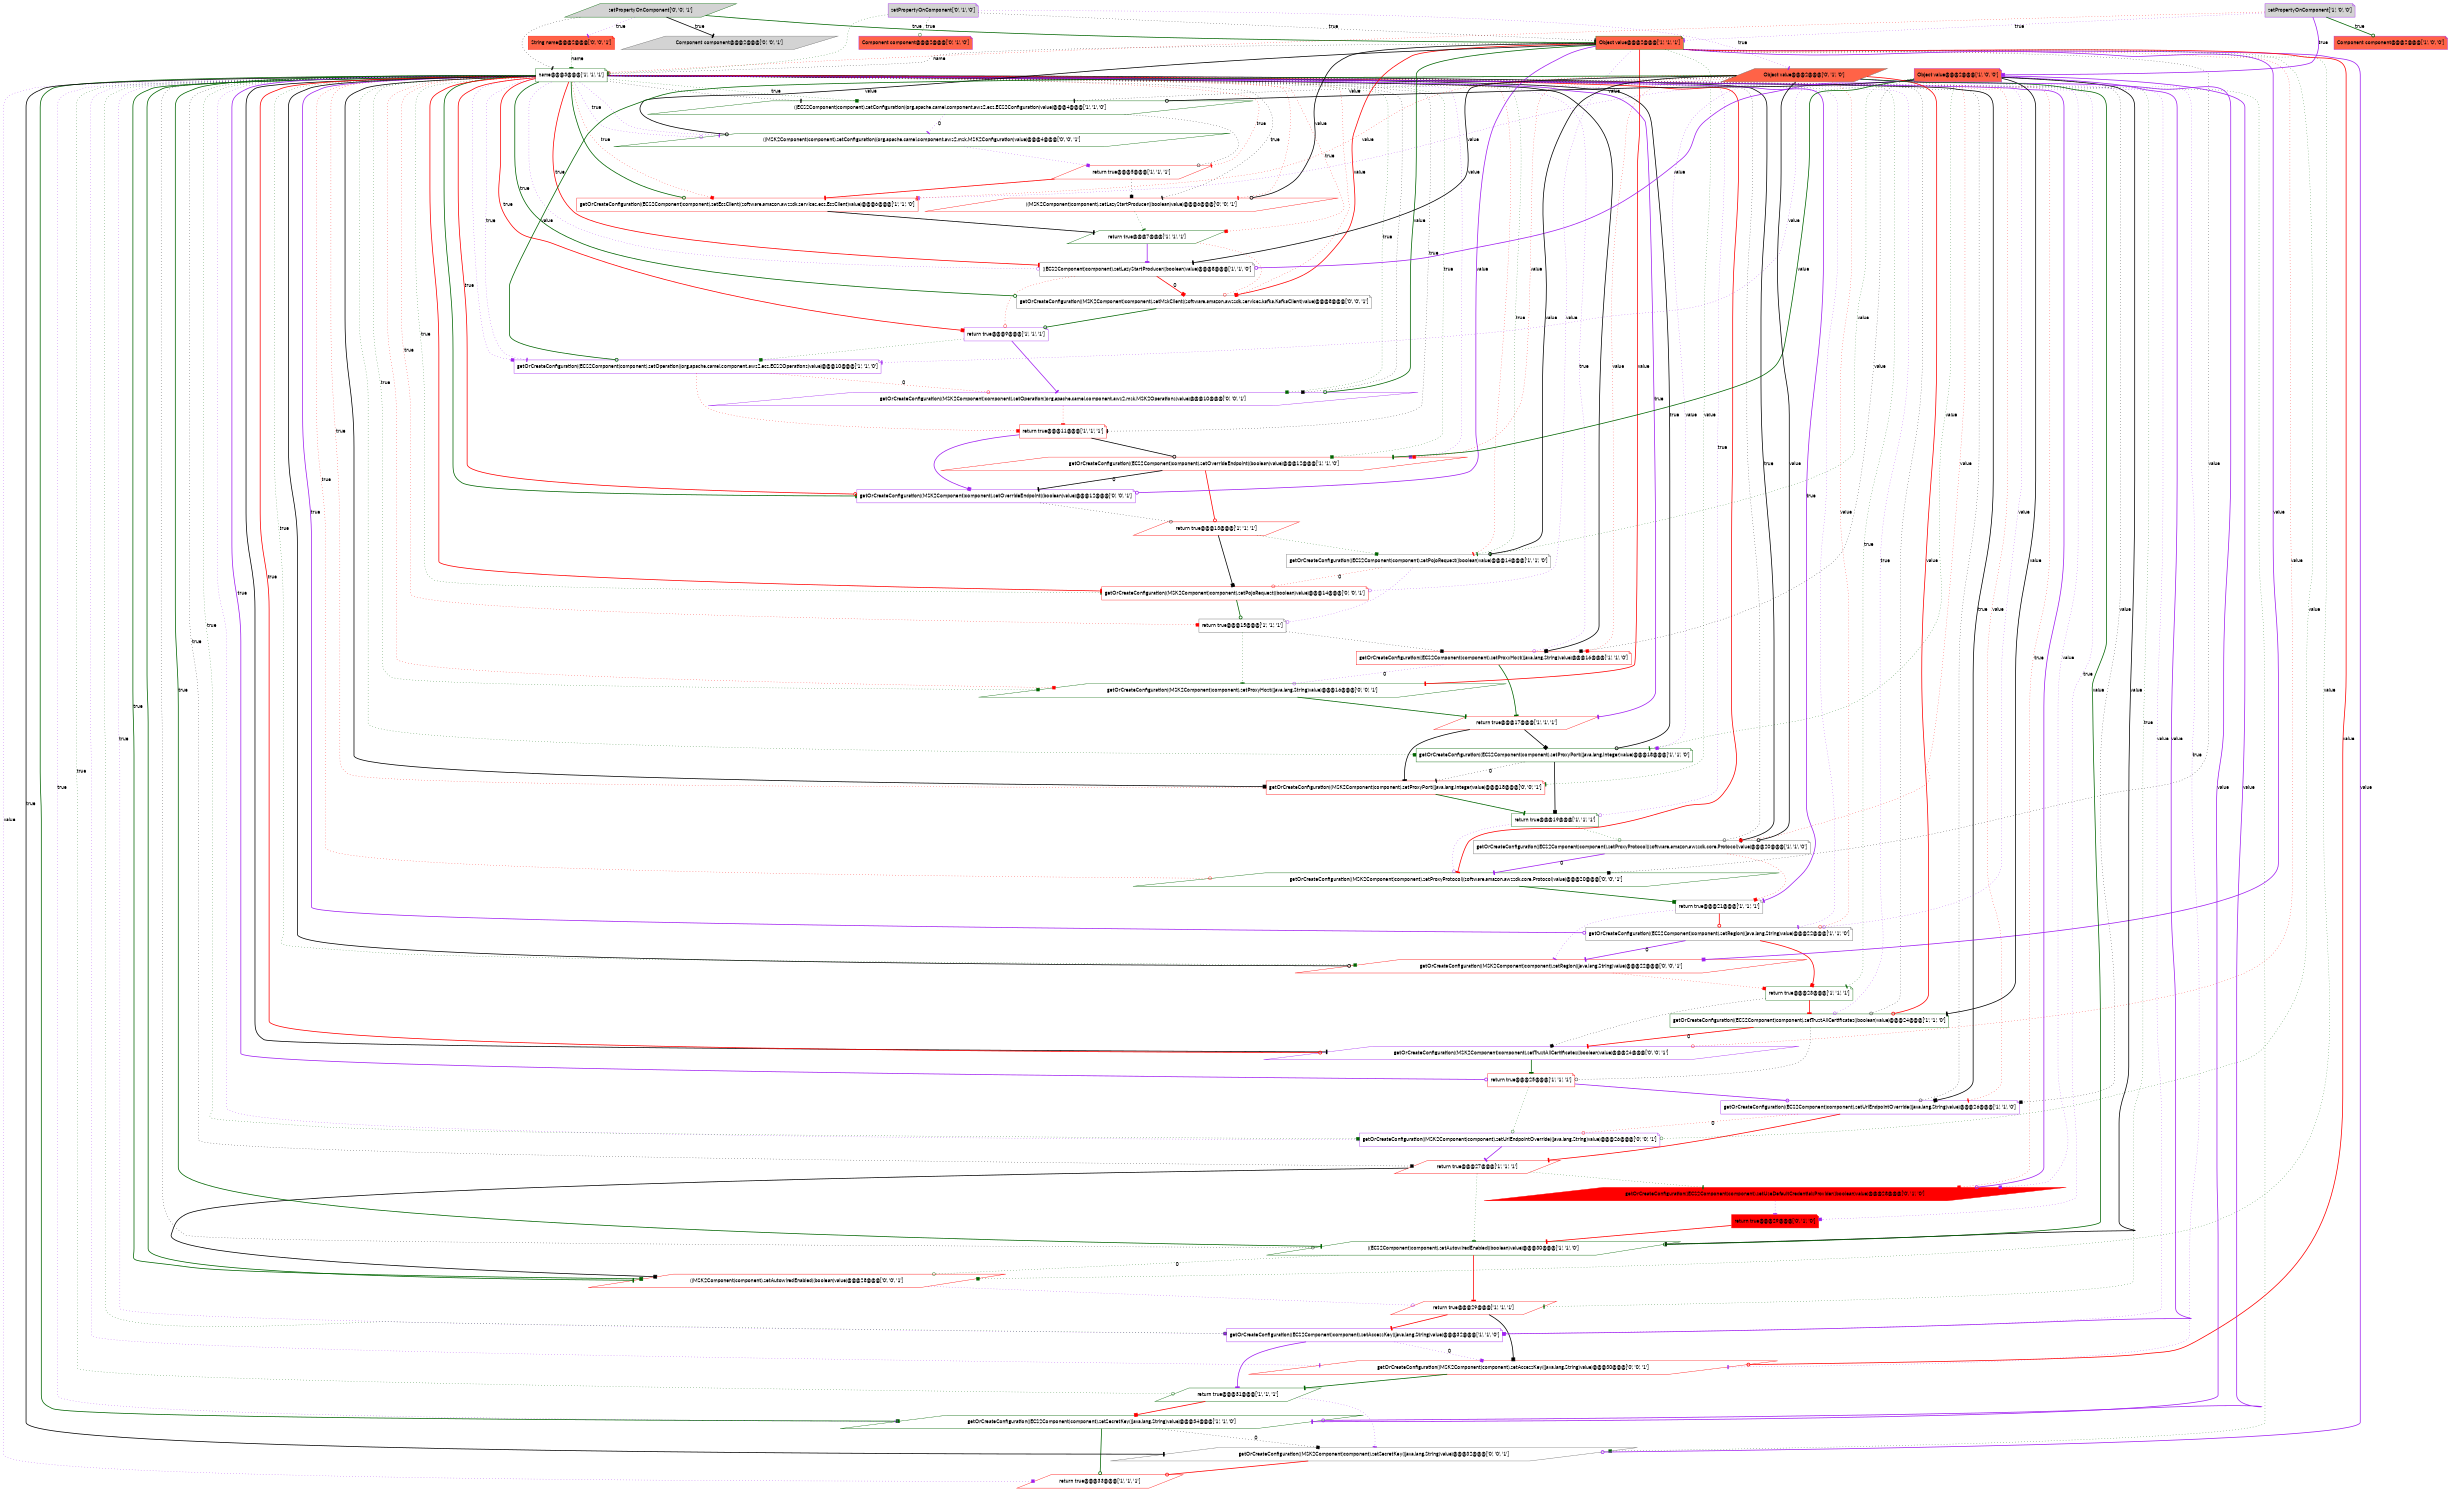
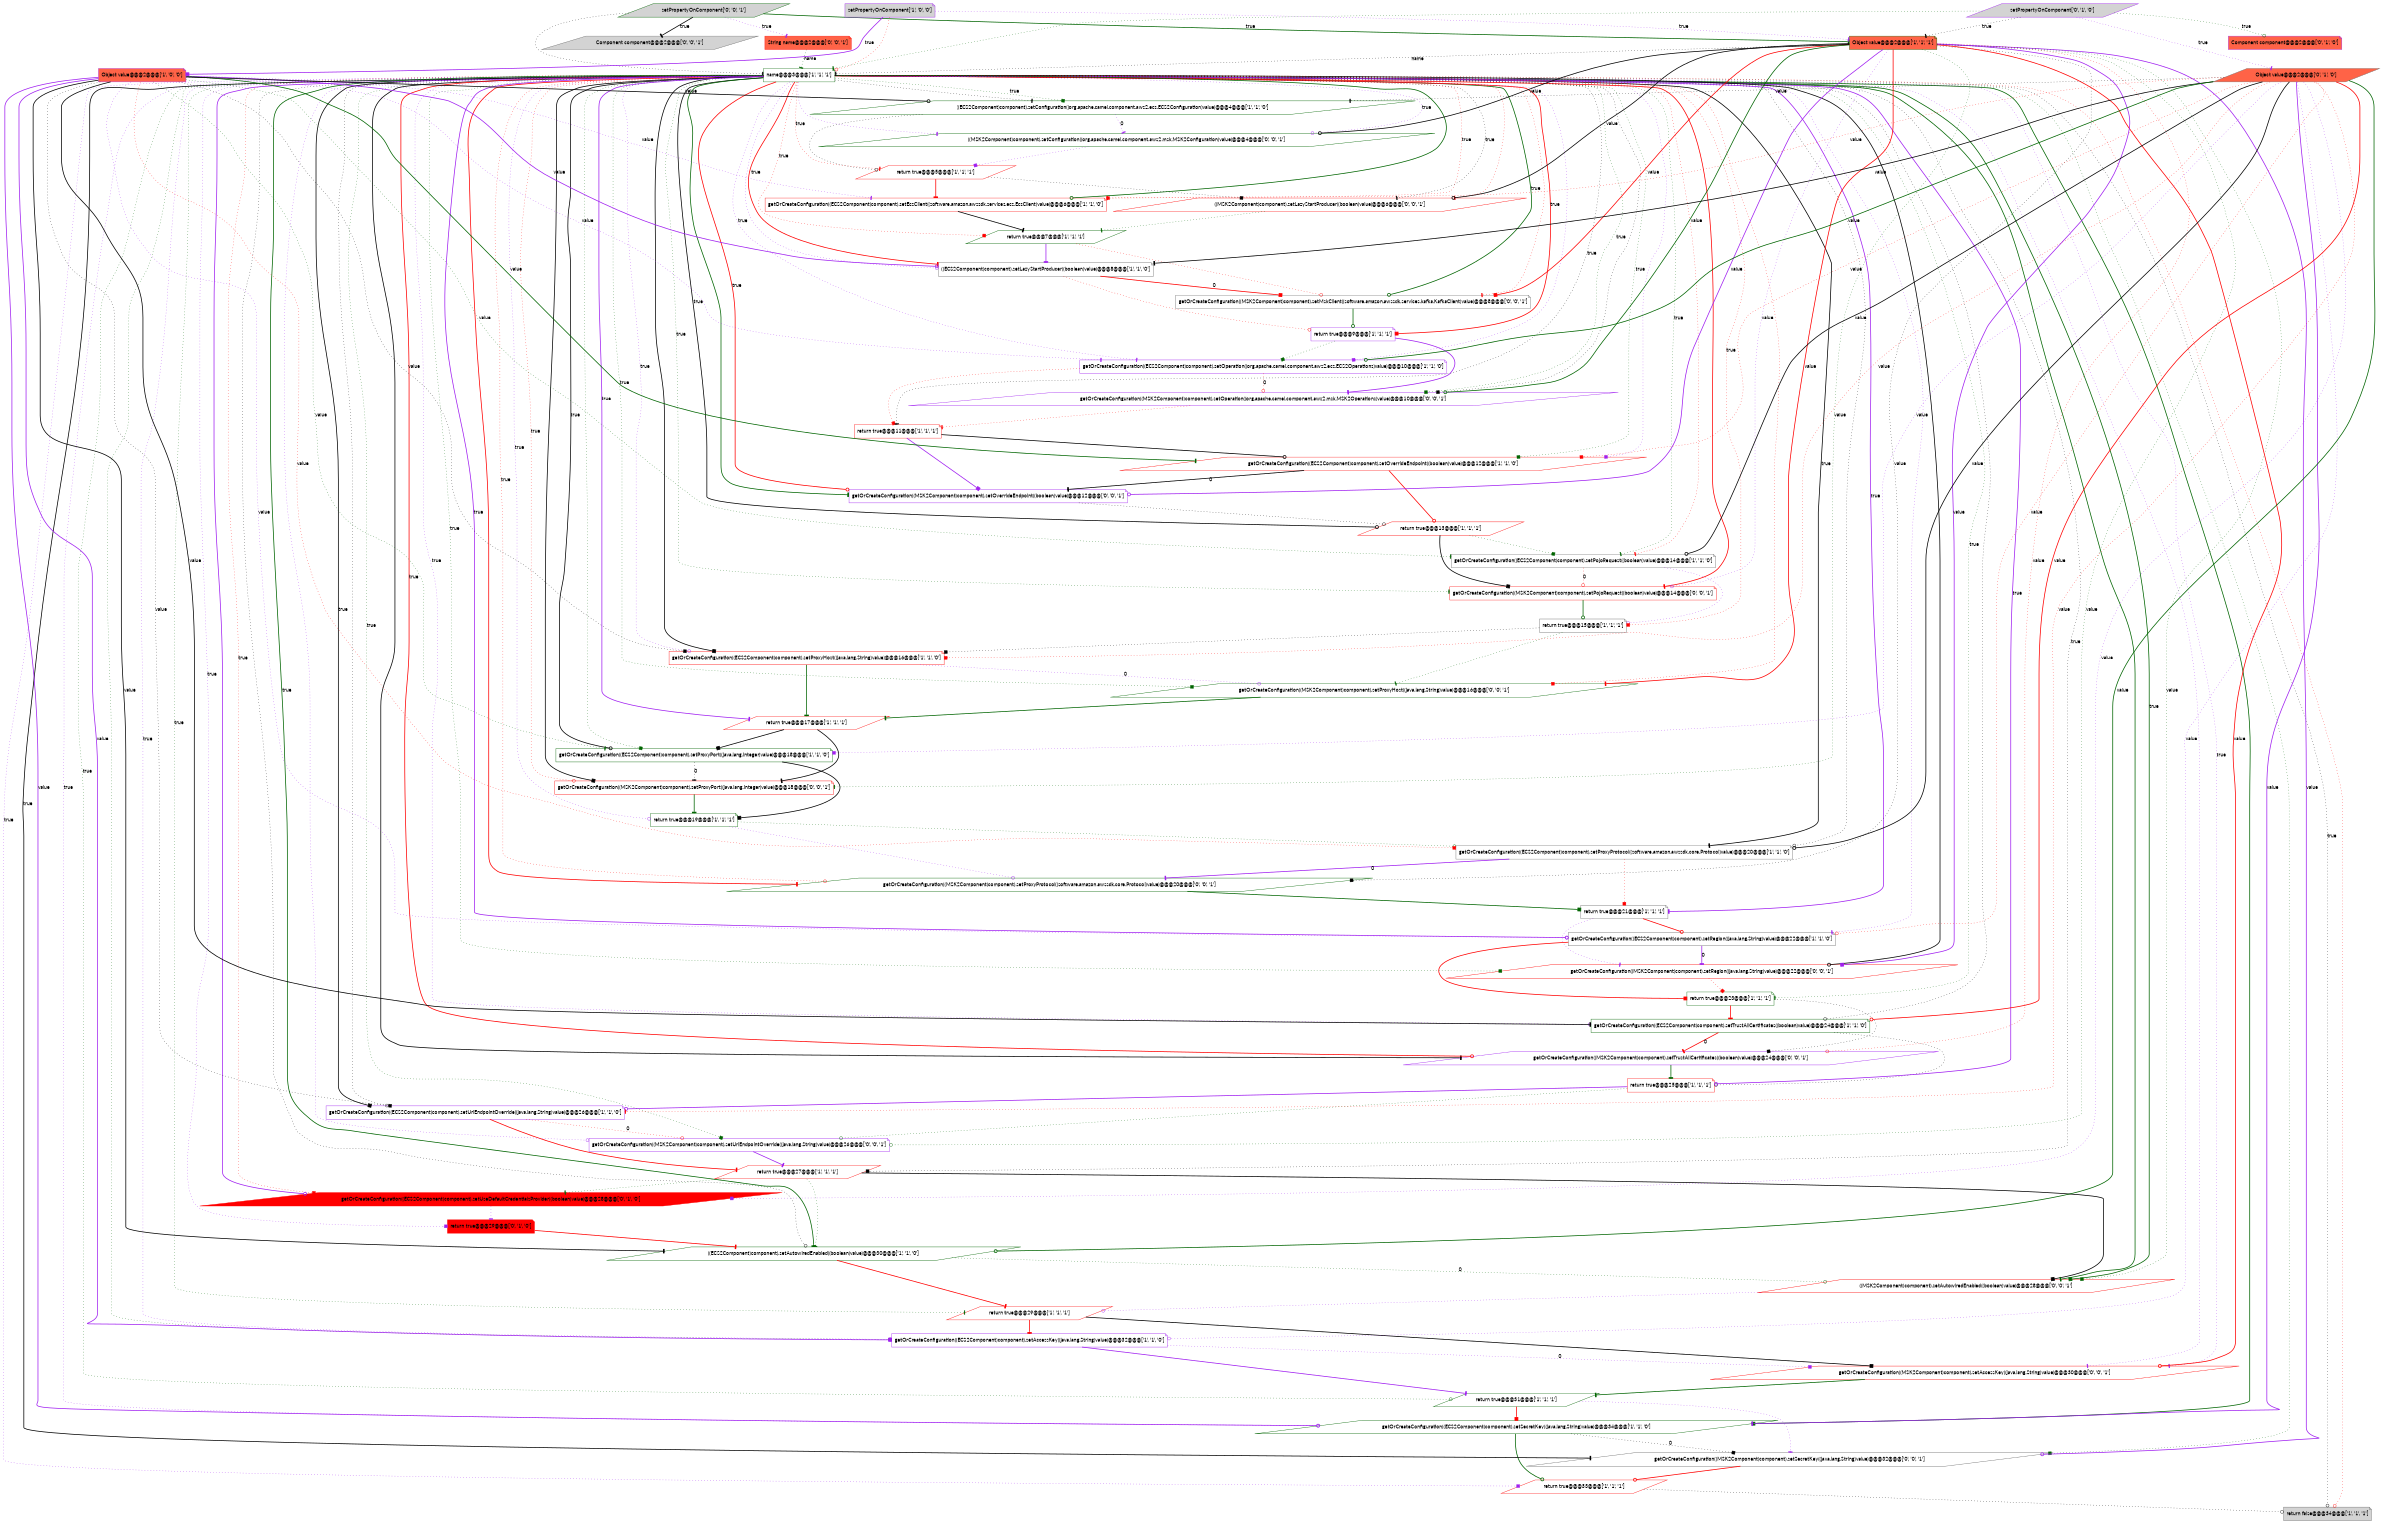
node "setPropertyOnComponent['0', '1', '0']": shape note -> parallelogram
node "Component component@@@2@@@['1', '0', '0']": removed
edge "Object value@@@2@@@['1', '1', '1']" -> "name@@@3@@@['1', '1', '1']": arrowhead odot -> tee
edge "name@@@3@@@['1', '1', '1']" -> "return true@@@13@@@['1', '1', '1']": added, label "true"
edge "name@@@3@@@['1', '1', '1']" -> "return true@@@33@@@['1', '1', '1']": label "value" -> "true"
node "return false@@@34@@@['1', '1', '1']": added
